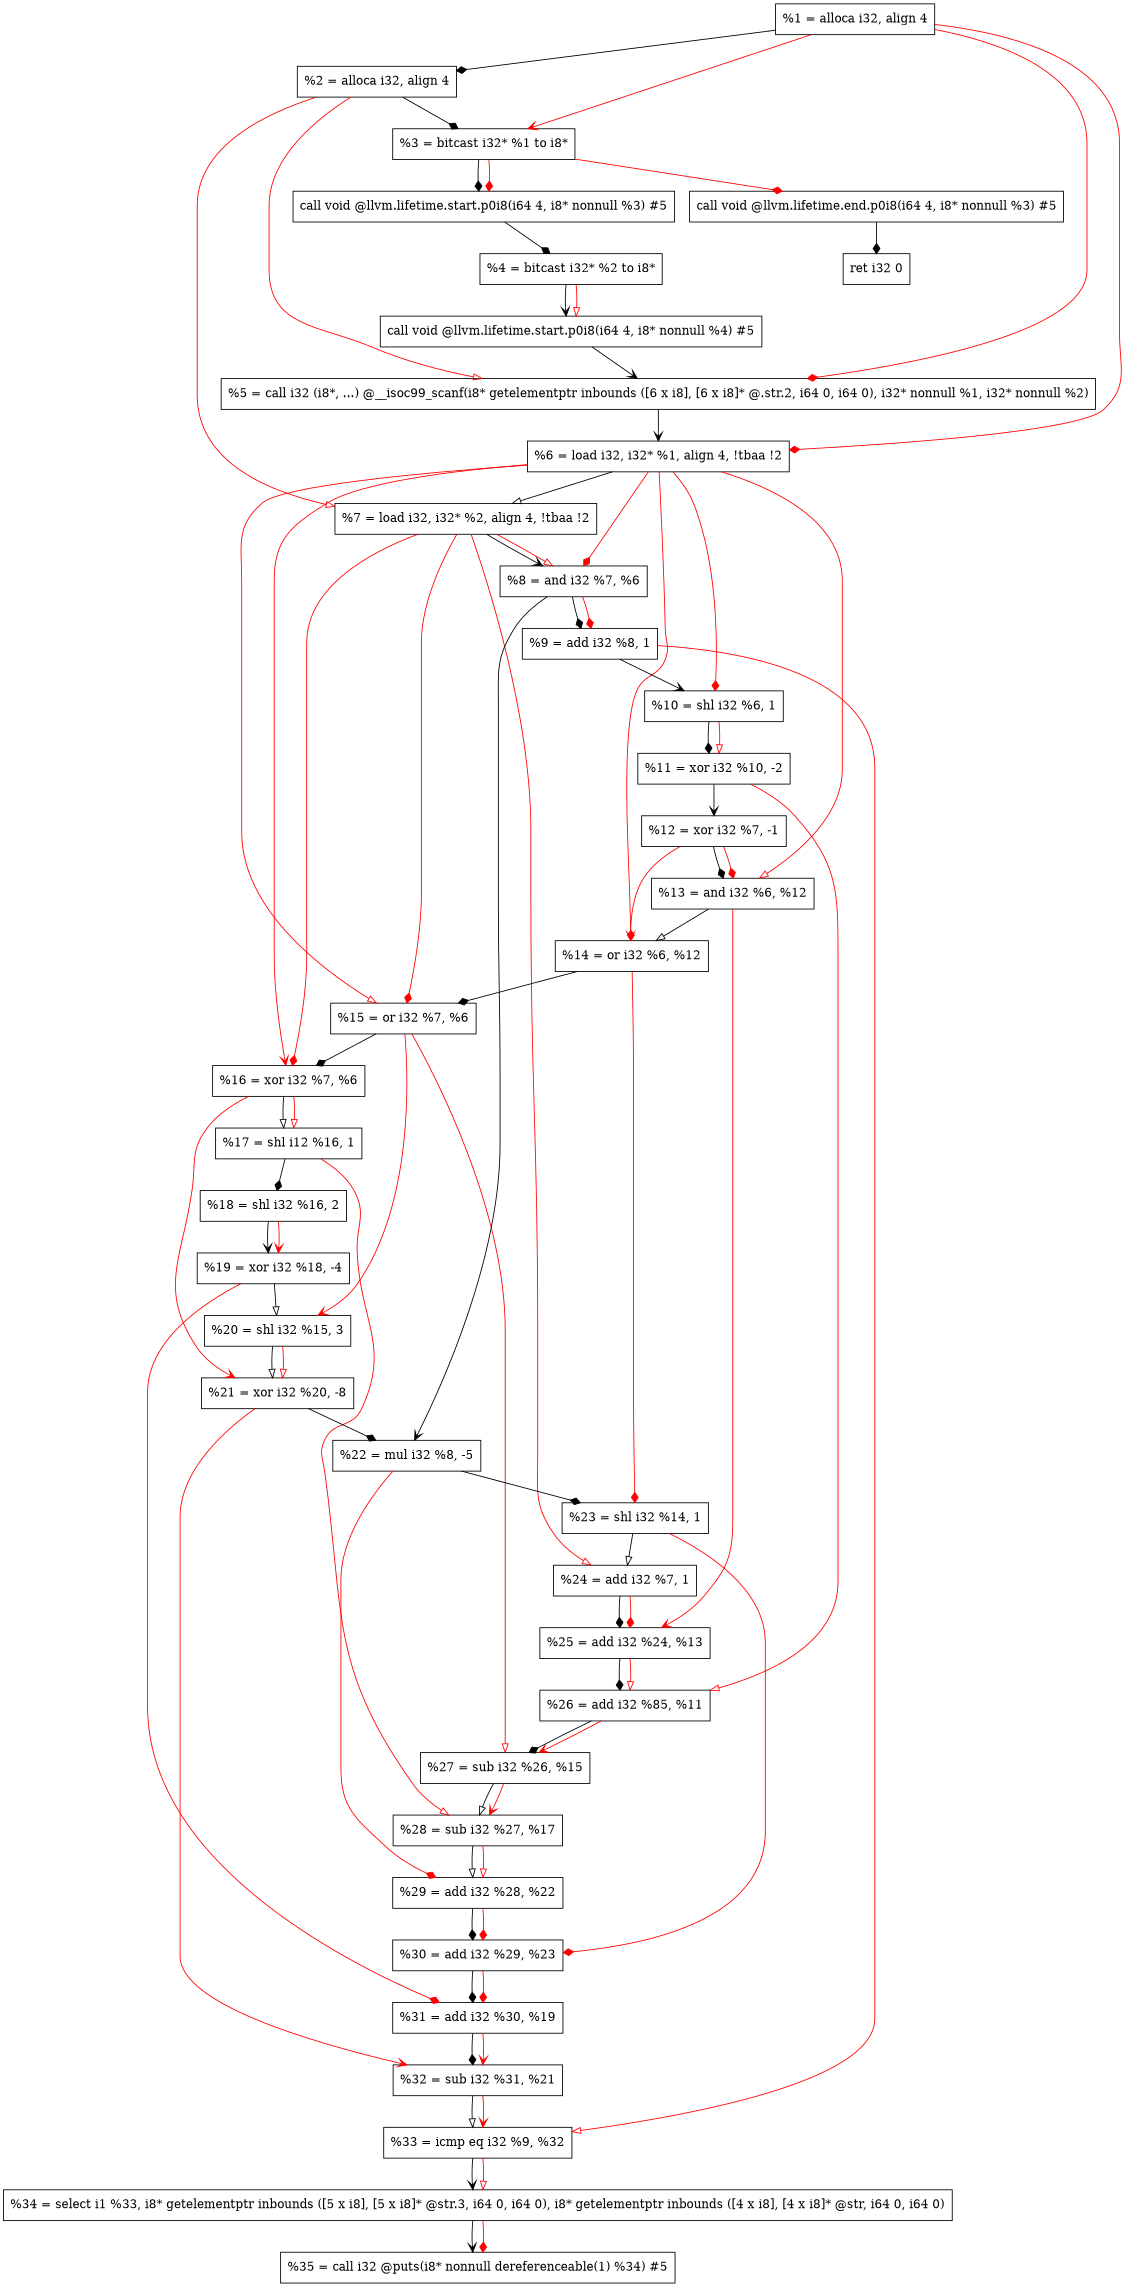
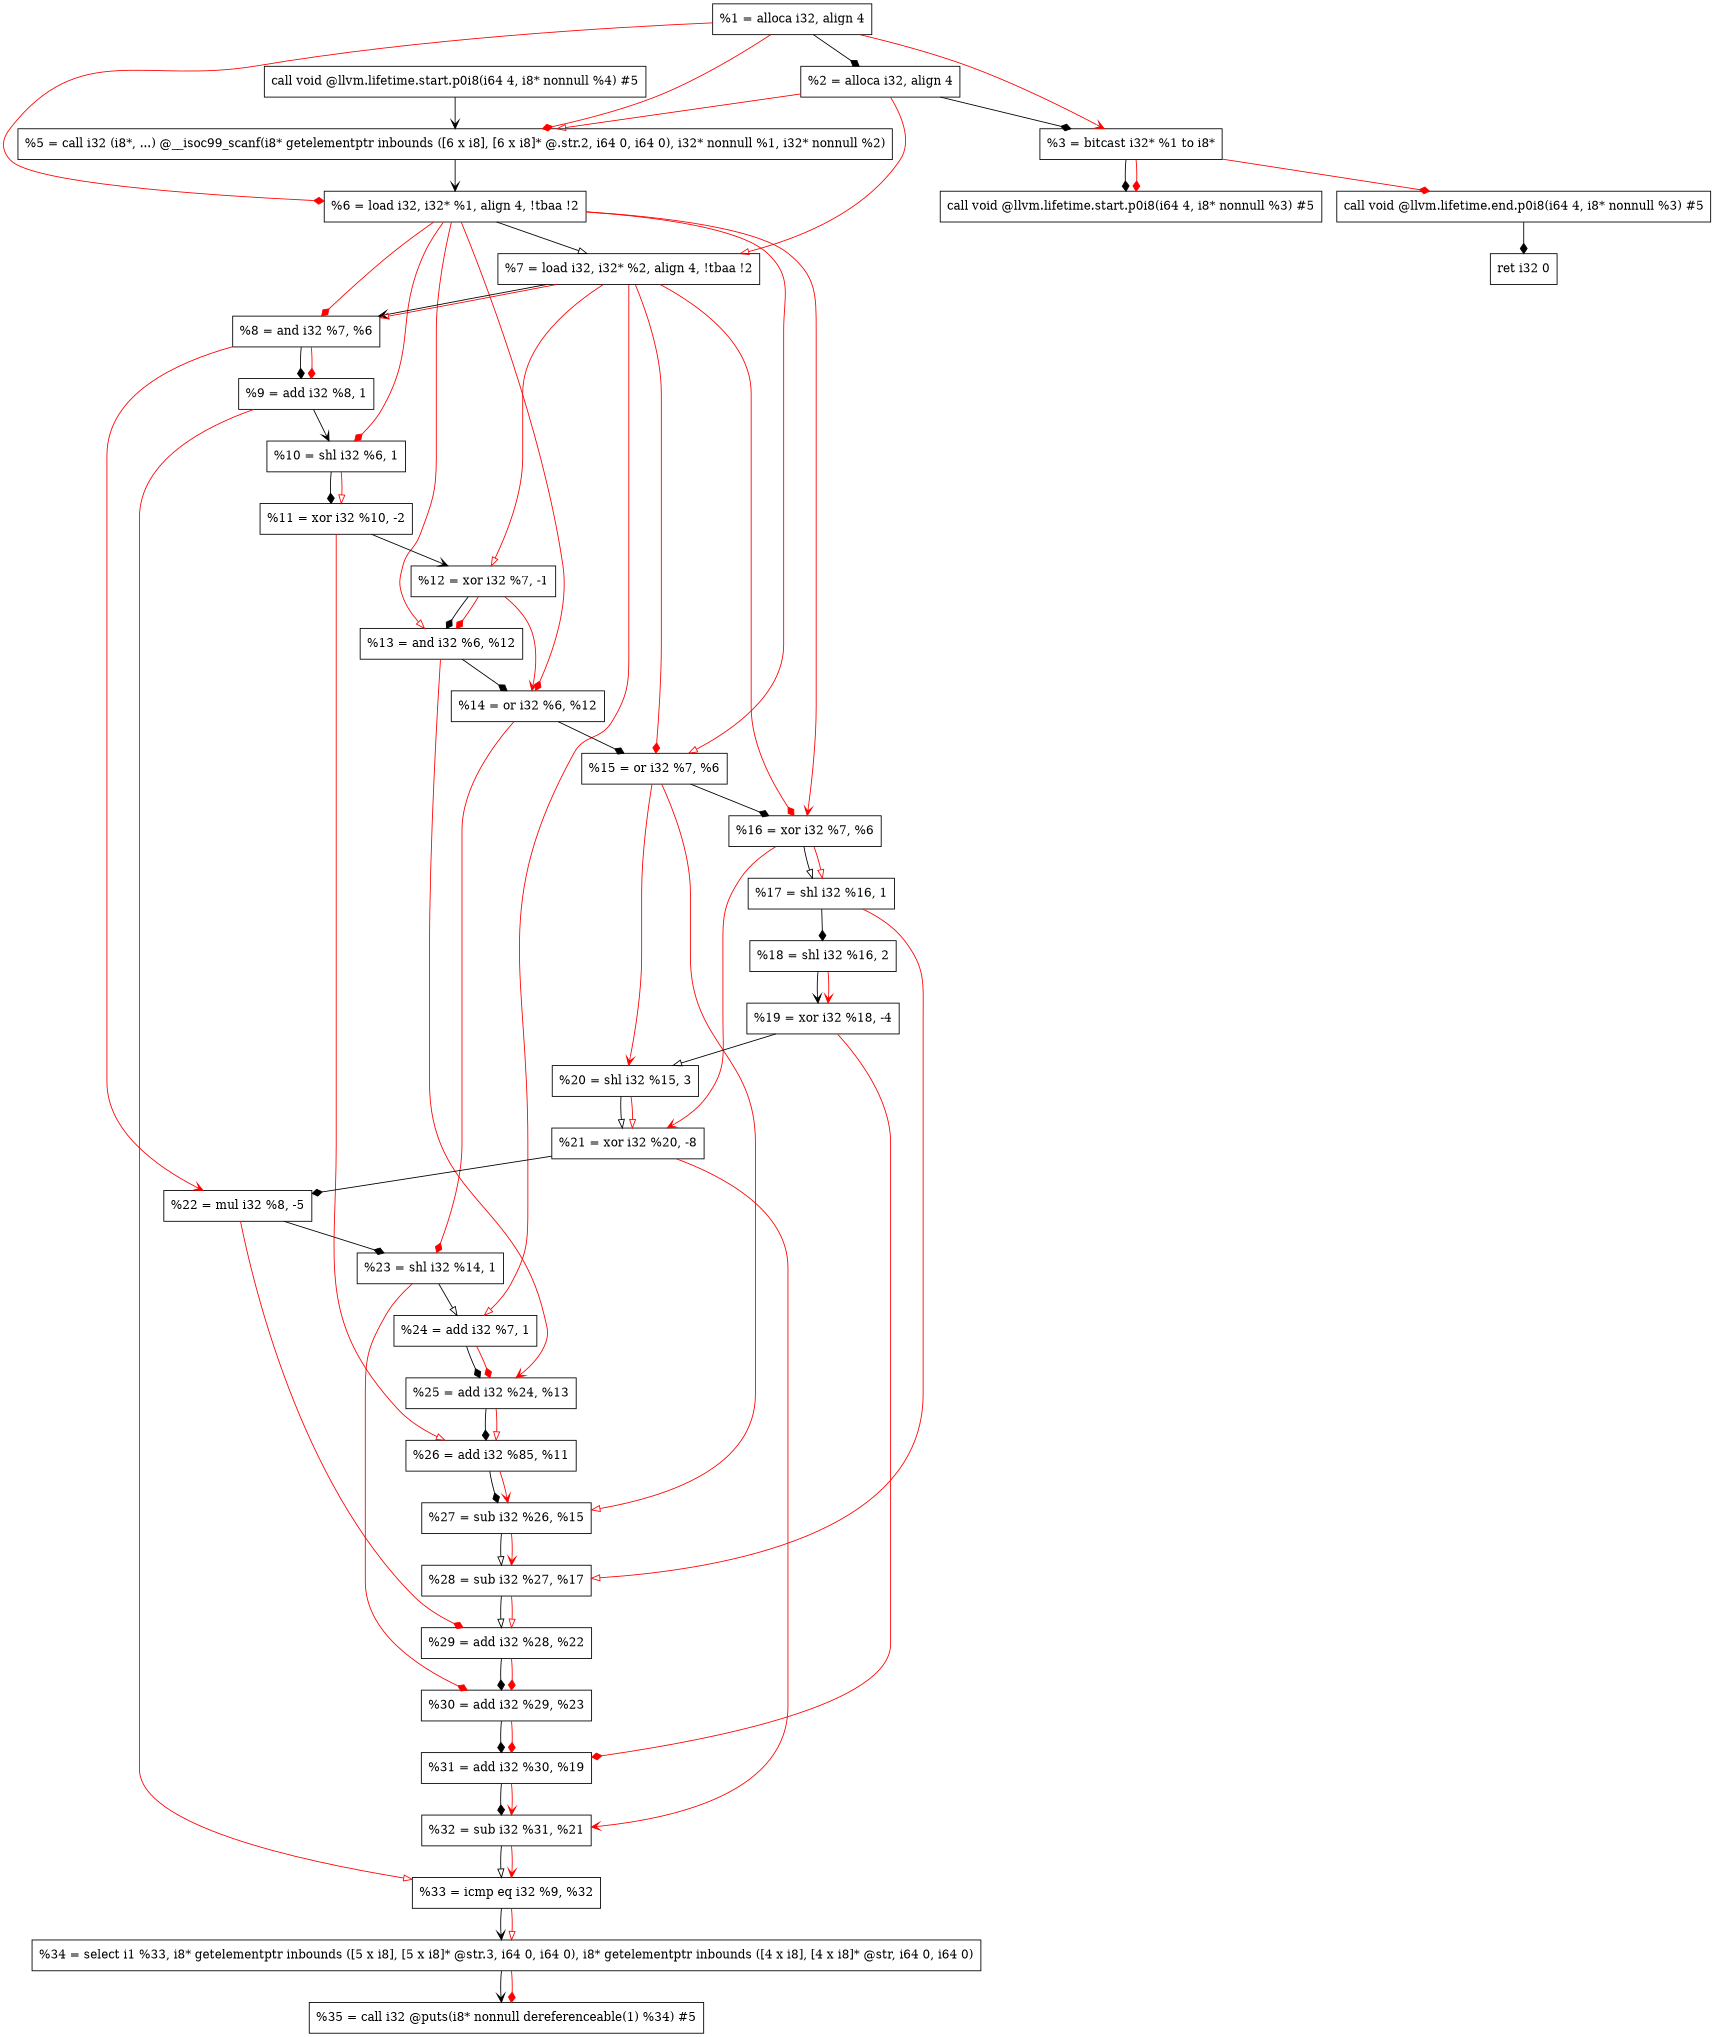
node "%4 = bitcast i32* %2 to i8*": removed
edge "%7 = load i32, i32* %2, align 4, !tbaa !2" -> "%12 = xor i32 %7, -1": added
edge "%13 = and i32 %6, %12" -> "%14 = or i32 %6, %12": arrowhead onormal -> diamond
edge "%8 = and i32 %7, %6" -> "%22 = mul i32 %8, -5": color black -> red
node "%17 = shl i12 %16, 1": label "%17 = shl i12 %16, 1" -> "%17 = shl i32 %16, 1"
